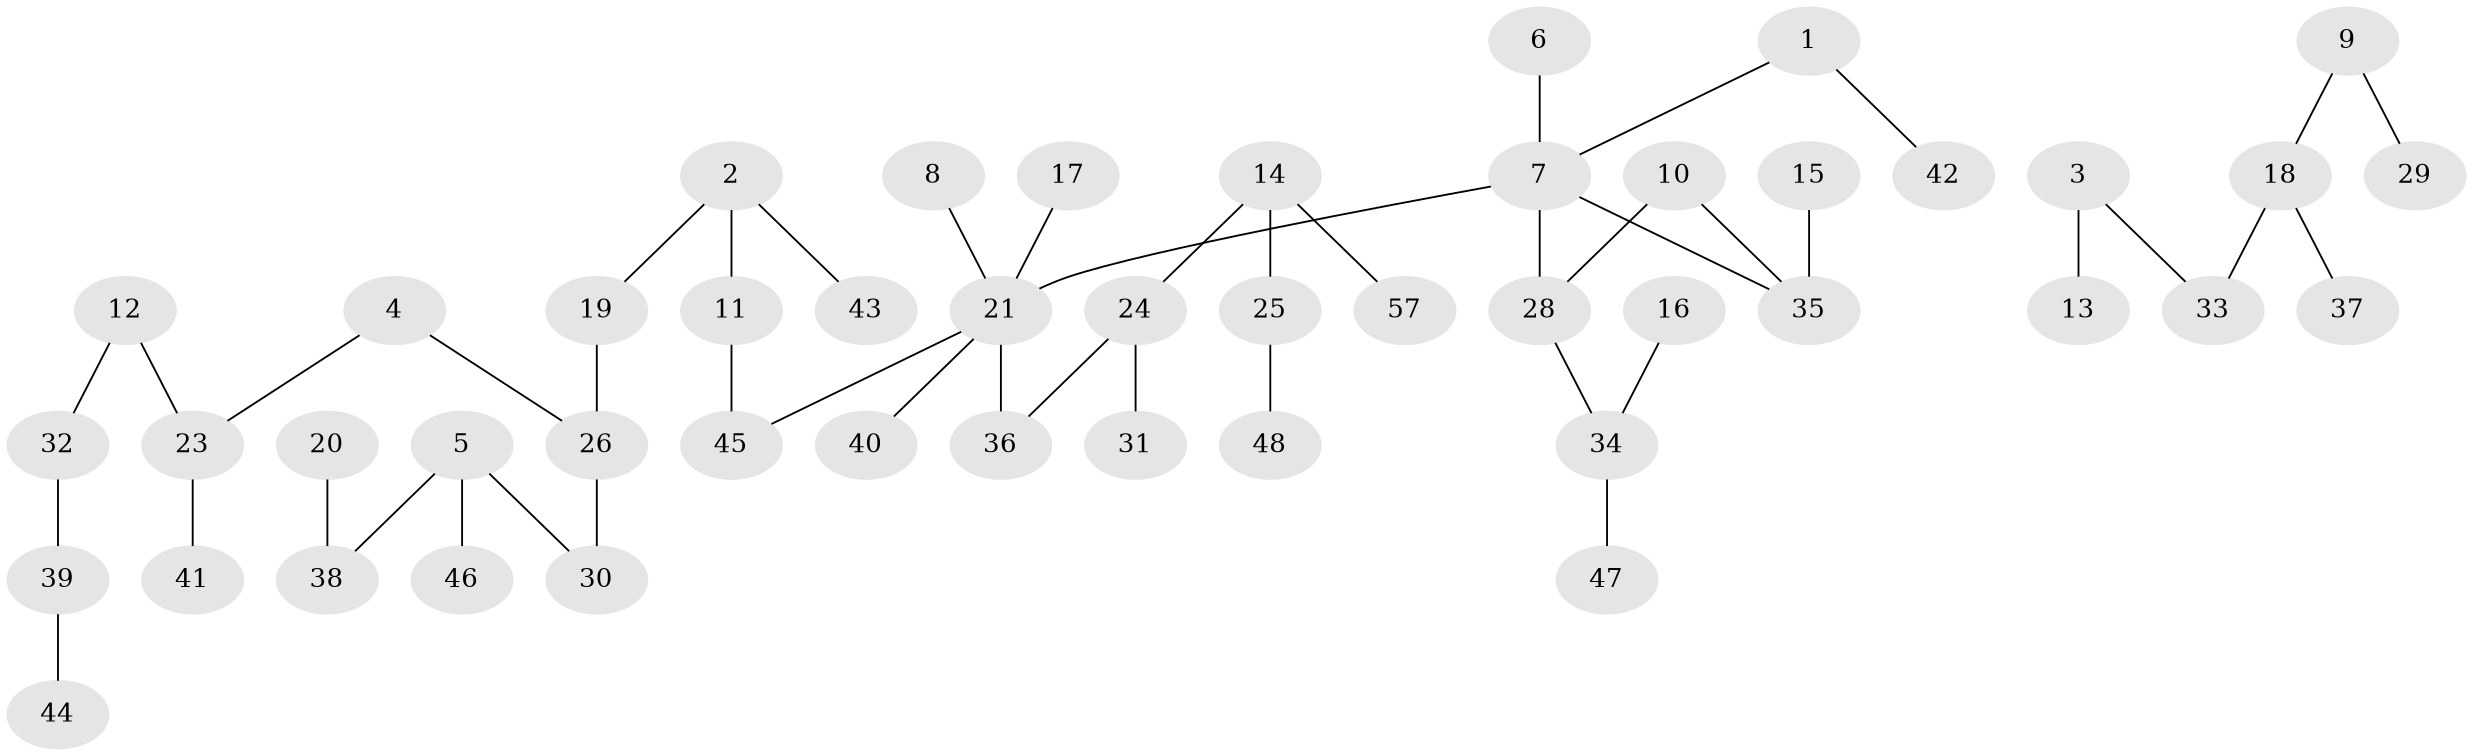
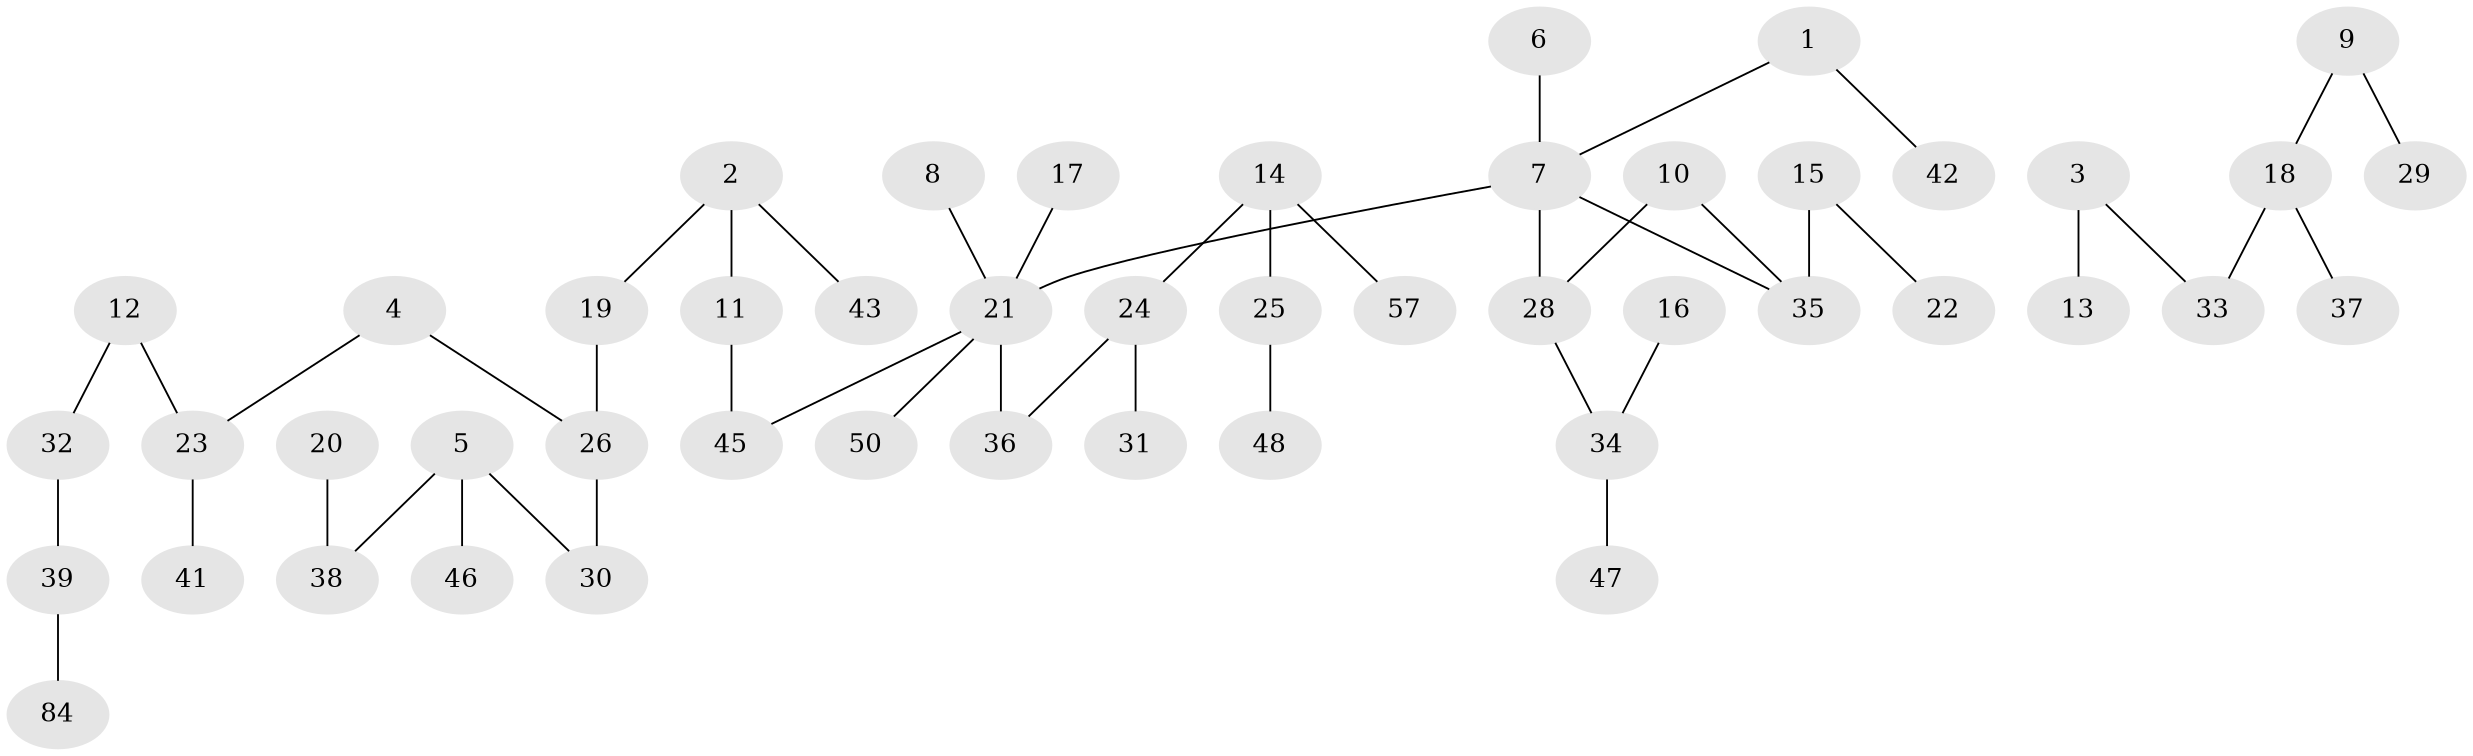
node "22": added
node "40": label "40" -> "50"
node "44": label "44" -> "84"
